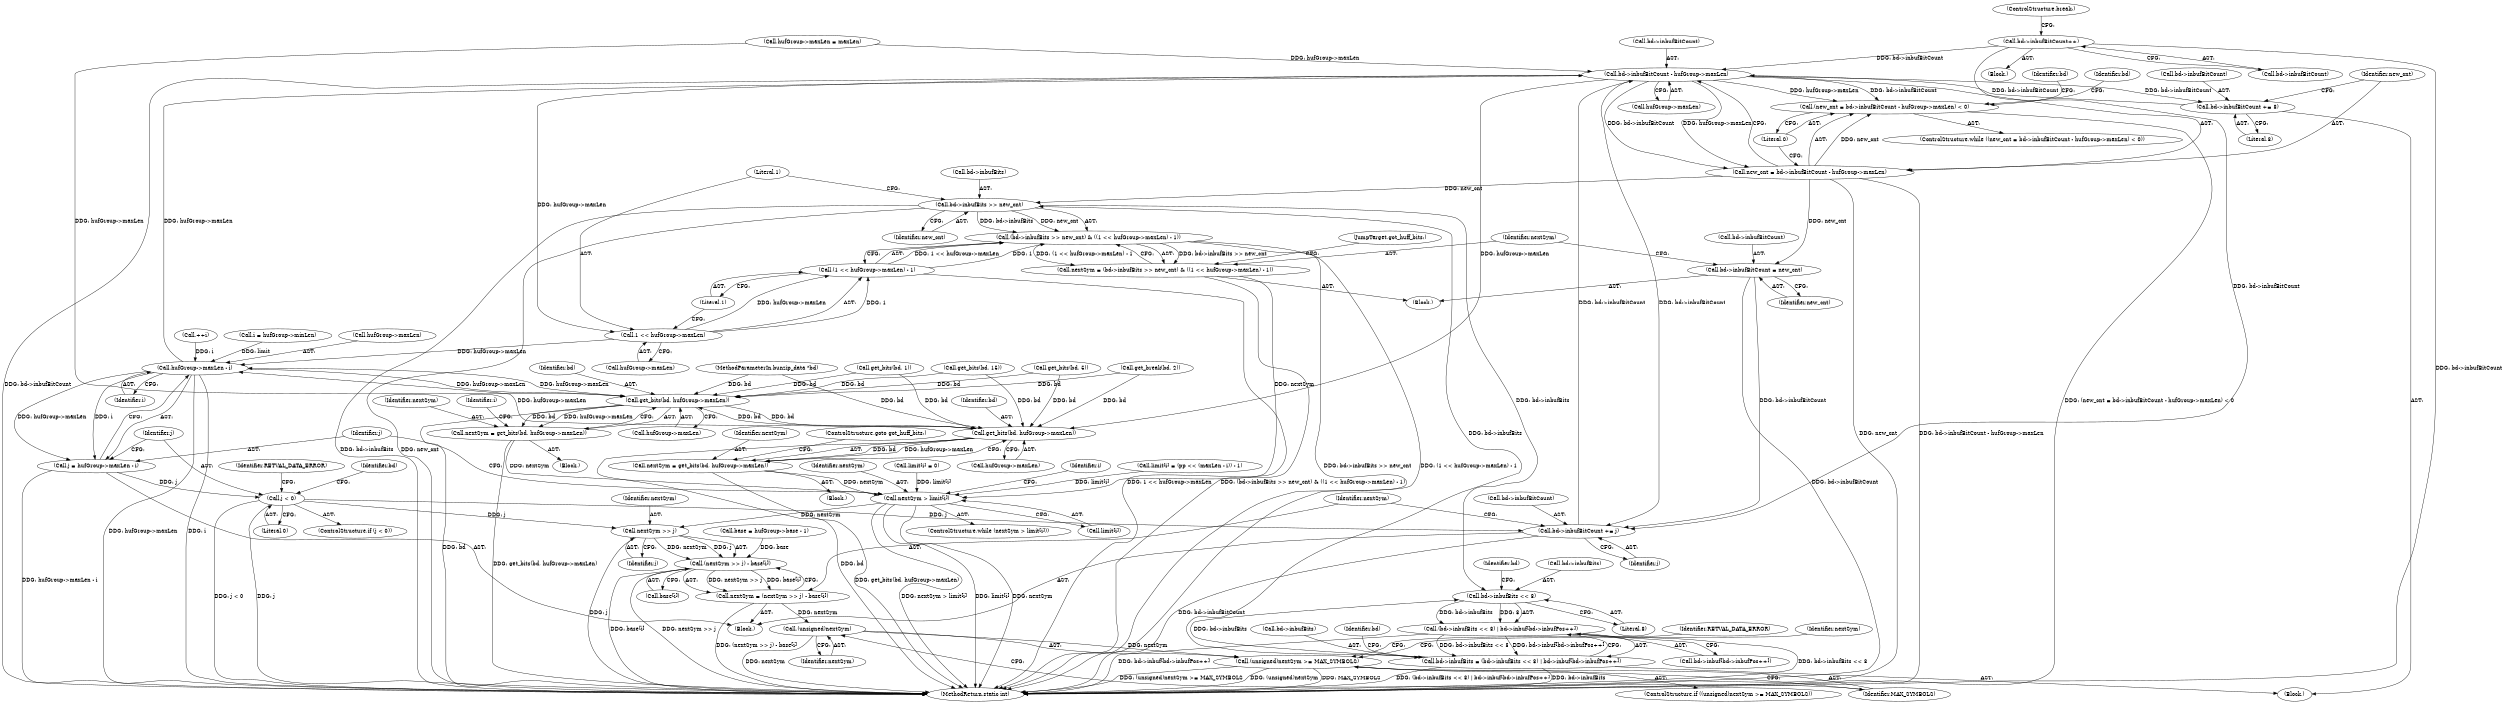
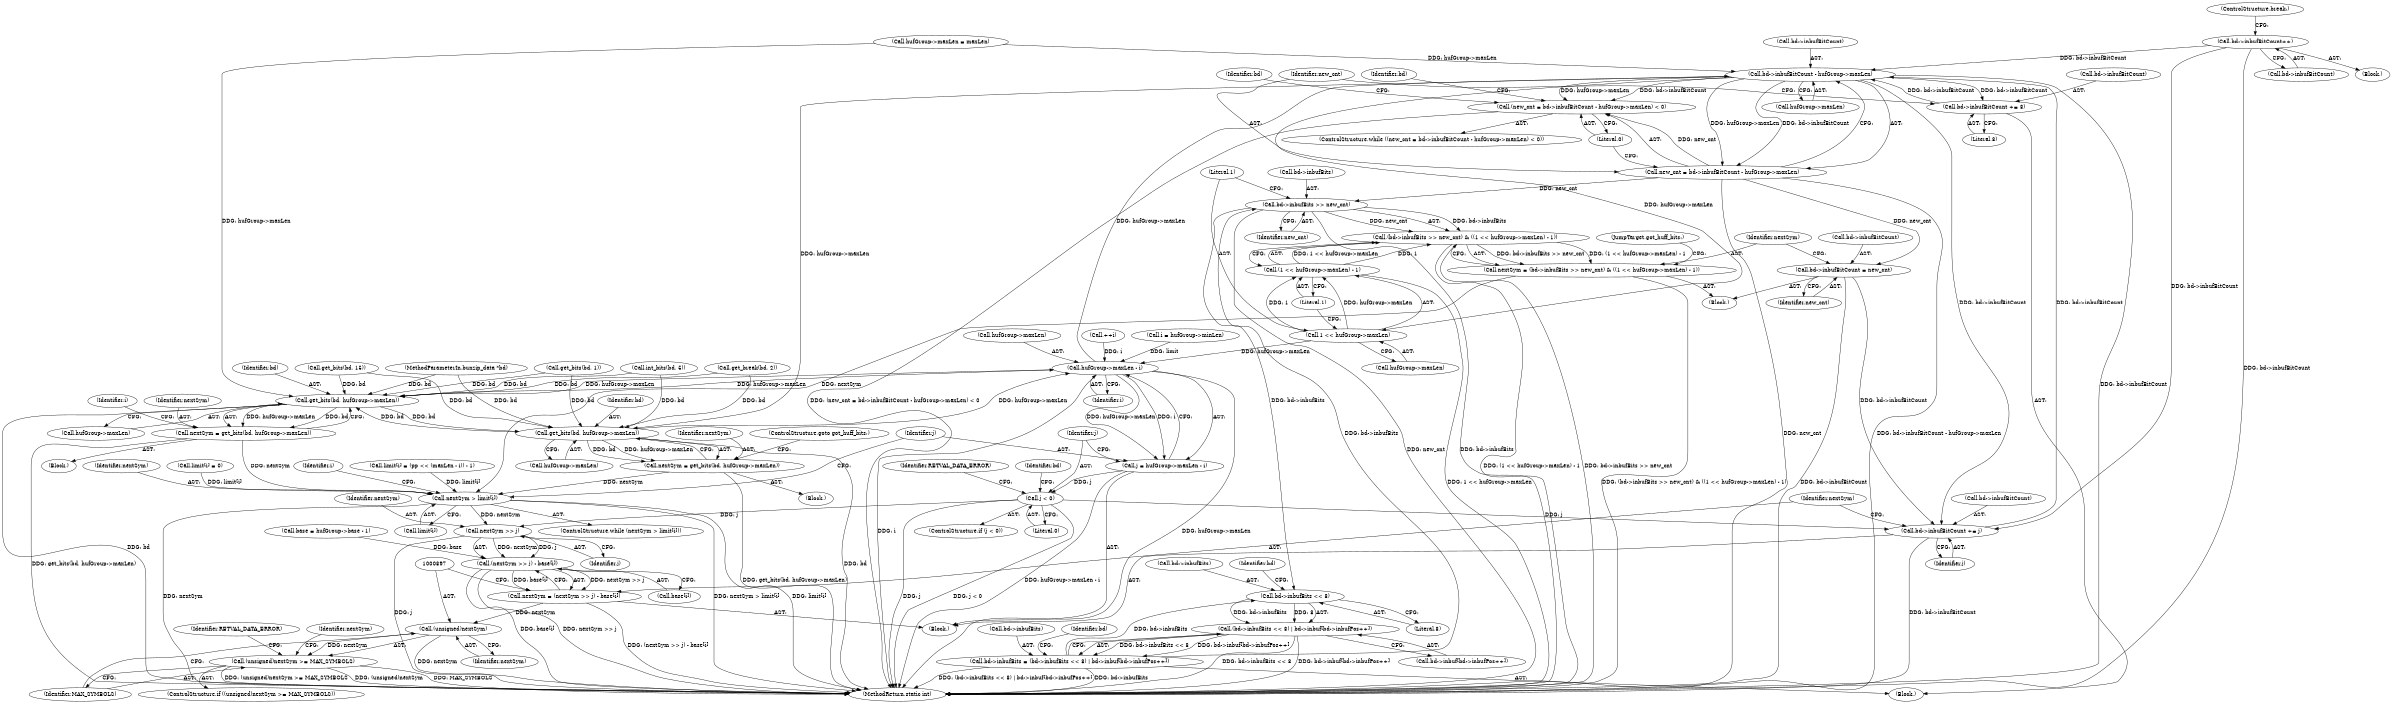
node "(Call,get_bits(bd, 5))": label "(Call,get_bits(bd, 5))" -> "(Call,int_bits(bd, 5))"
node "1000897": added
